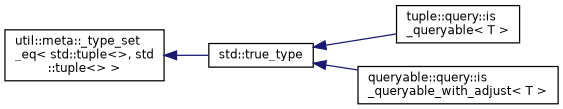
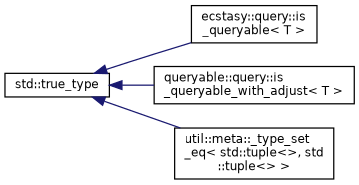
node "tuple::query::is _queryable< T >": label "tuple::query::is _queryable< T >" -> "ecstasy::query::is _queryable< T >"
edge "std::true_type" -> "util::meta::_type_set _eq< std::tuple<>, std ::tuple<> >": reversed
